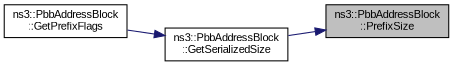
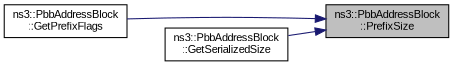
edge "ns3::PbbAddressBlock ::GetPrefixFlags" -> "ns3::PbbAddressBlock ::GetSerializedSize": now "ns3::PbbAddressBlock ::GetPrefixFlags" -> "ns3::PbbAddressBlock ::PrefixSize"
